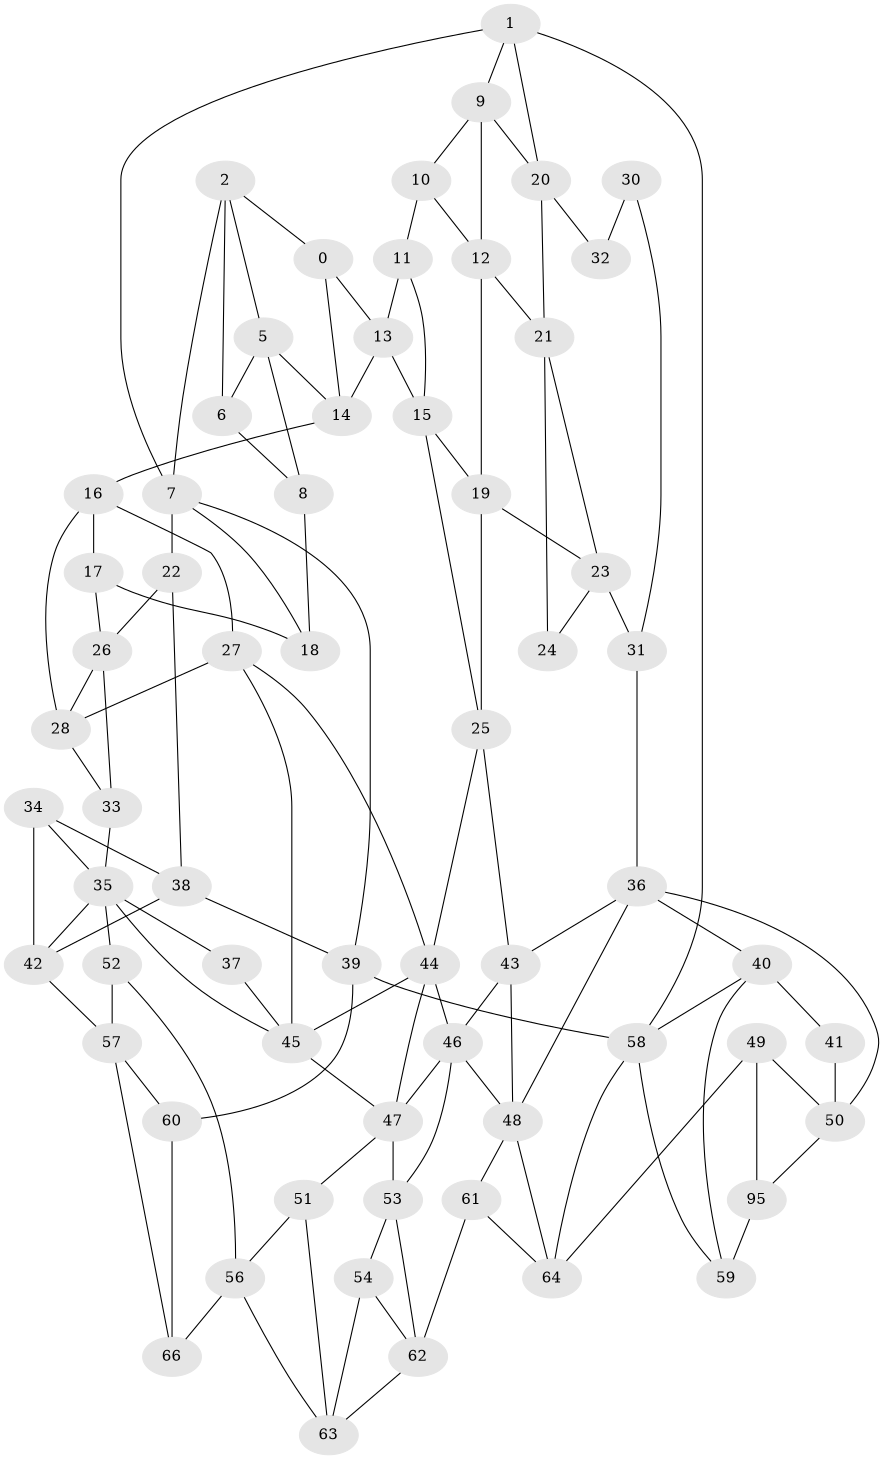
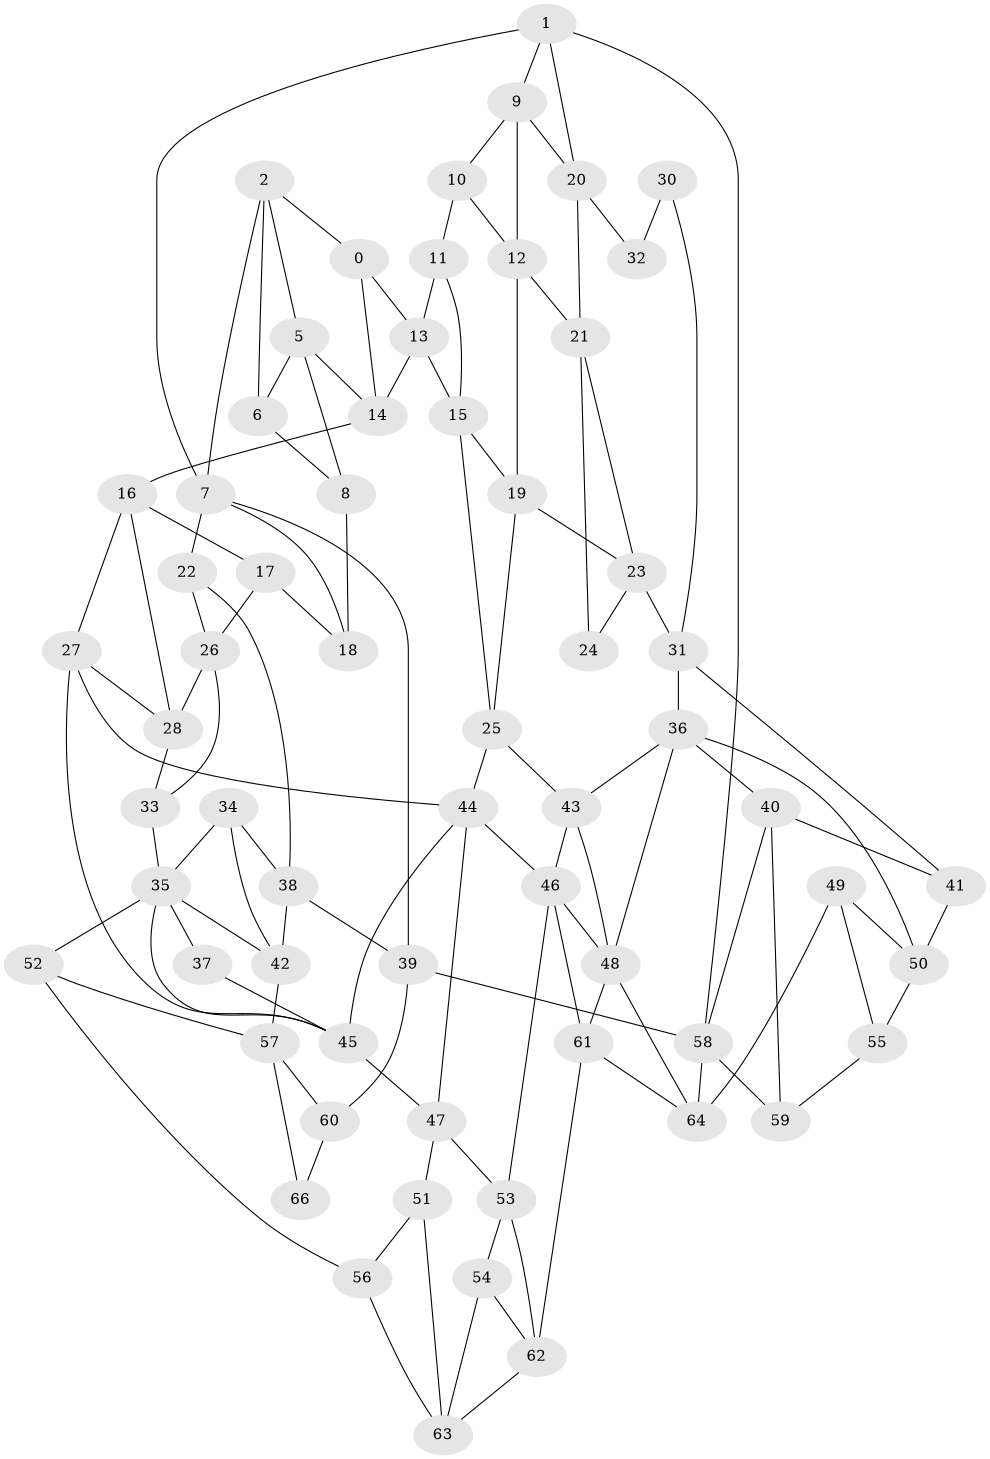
edge "31" -- "41": added
edge "46" -- "47": now "46" -- "61"
node "95": label "95" -> "55"
edge "56" -- "66": removed
